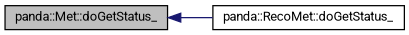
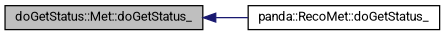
node "panda::Met::doGetStatus_": label "panda::Met::doGetStatus_" -> "doGetStatus::Met::doGetStatus_"
